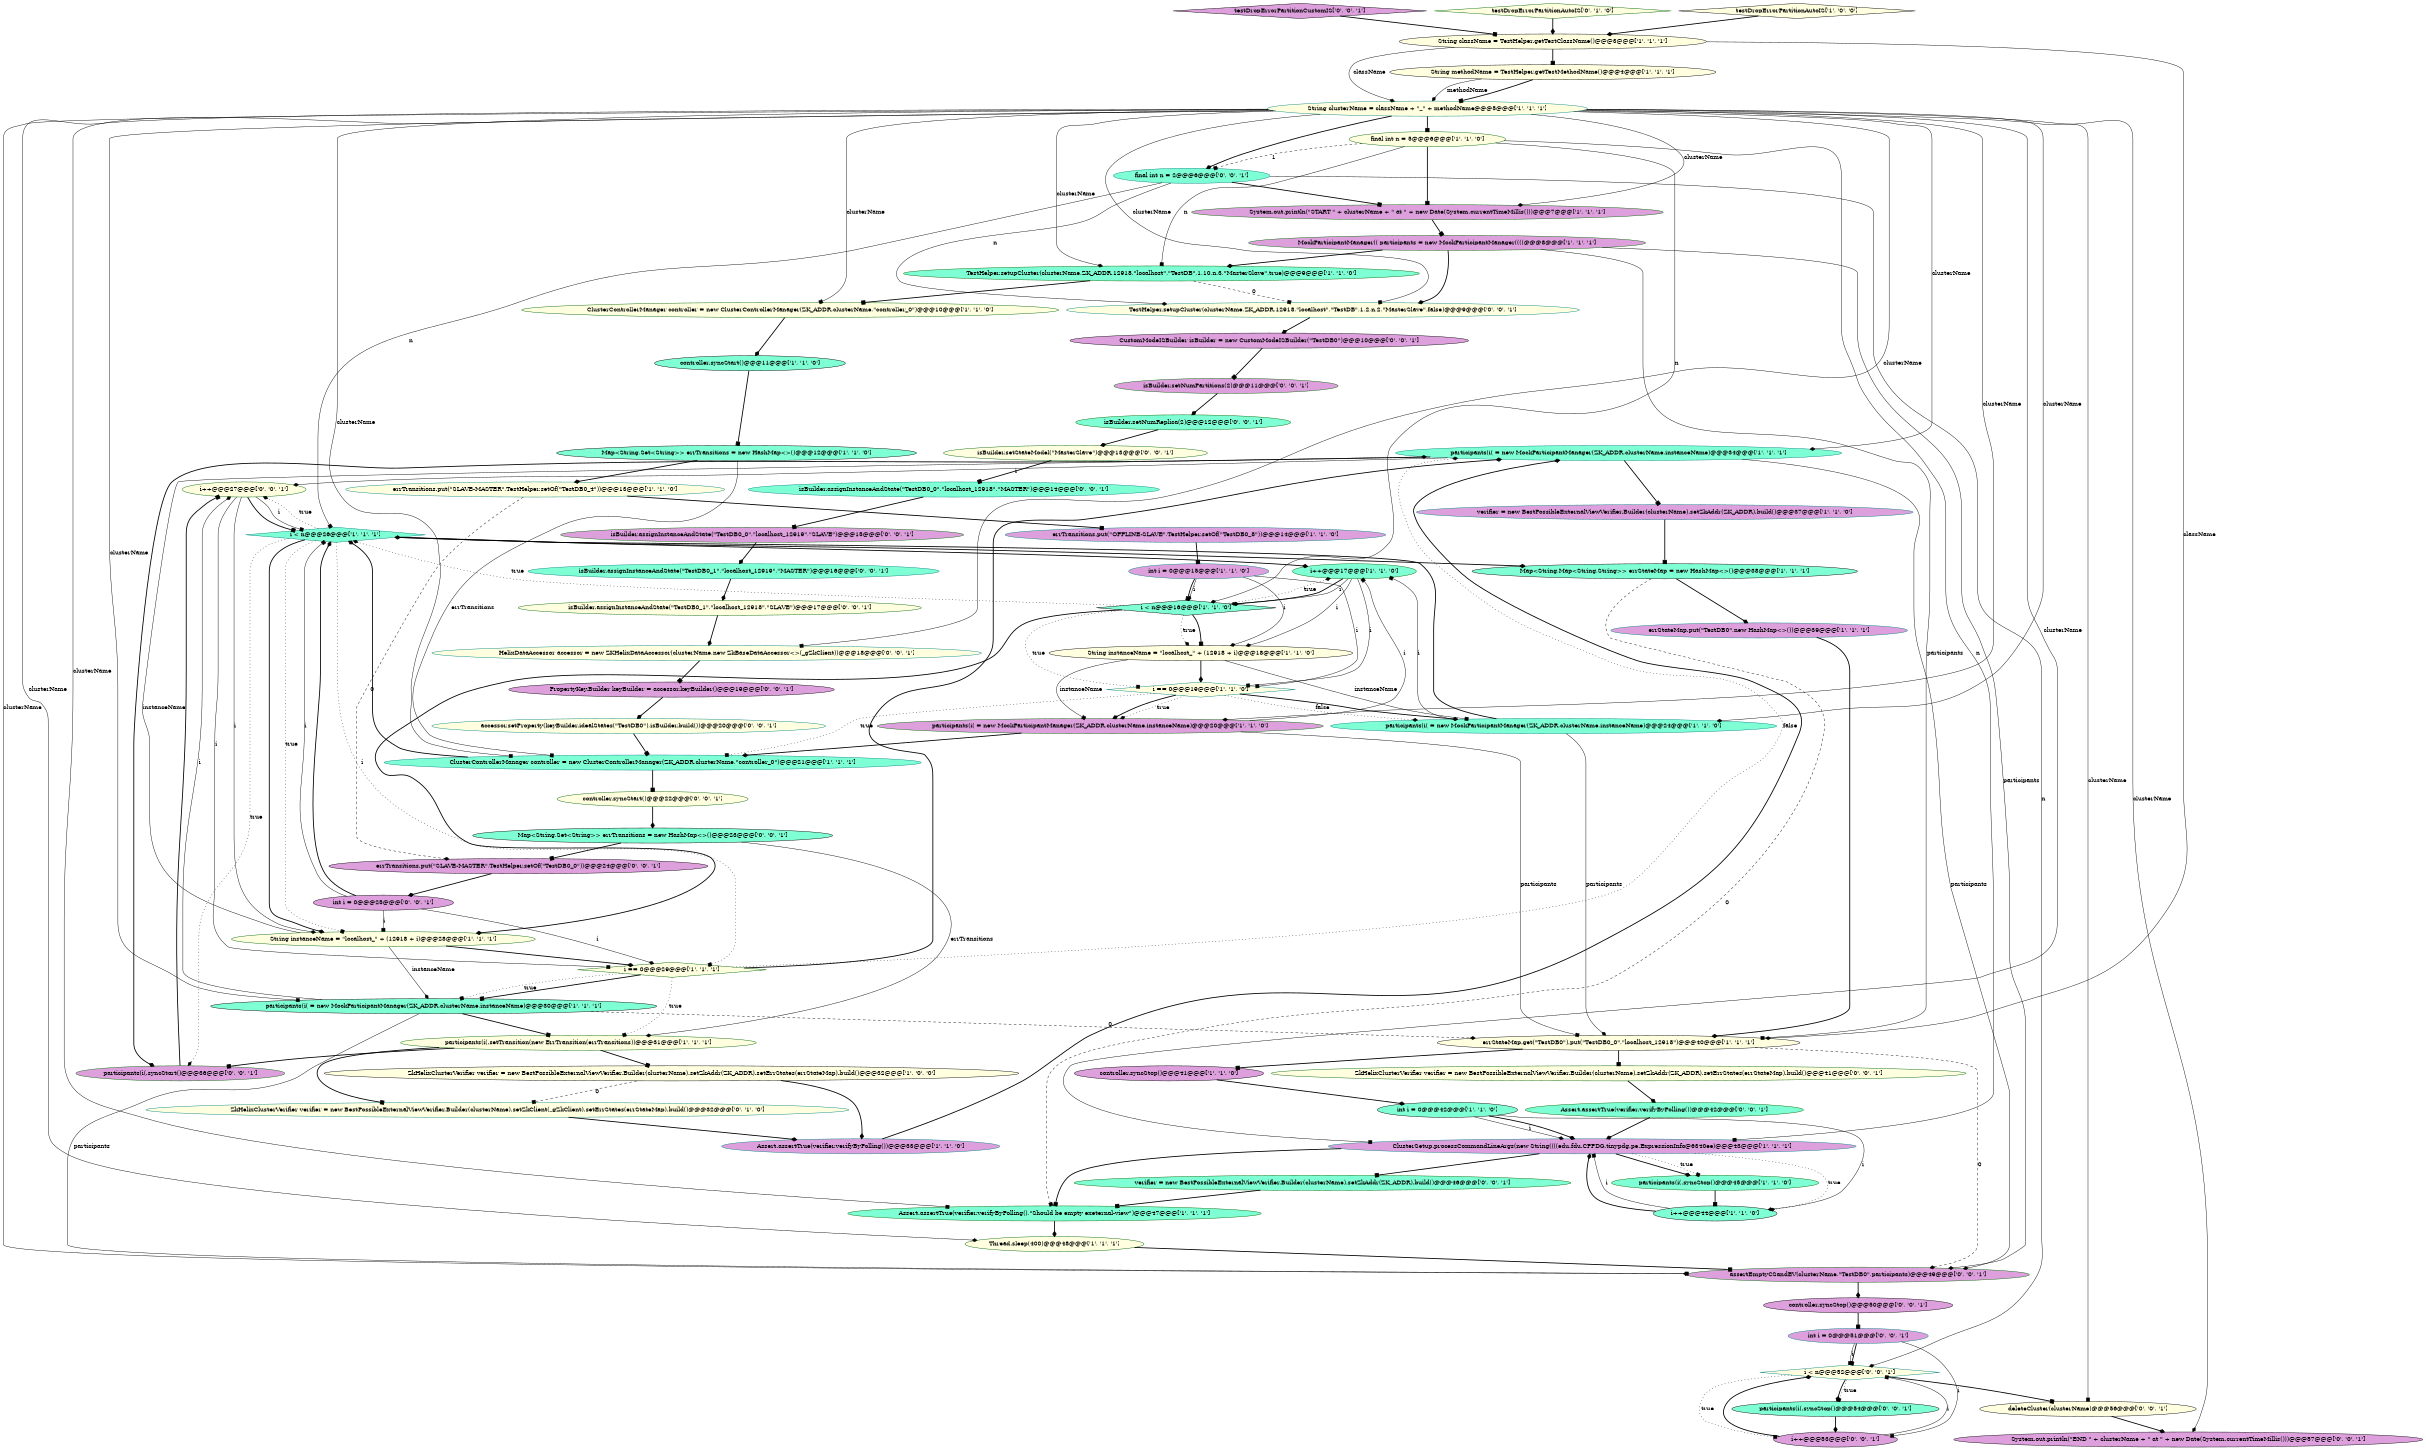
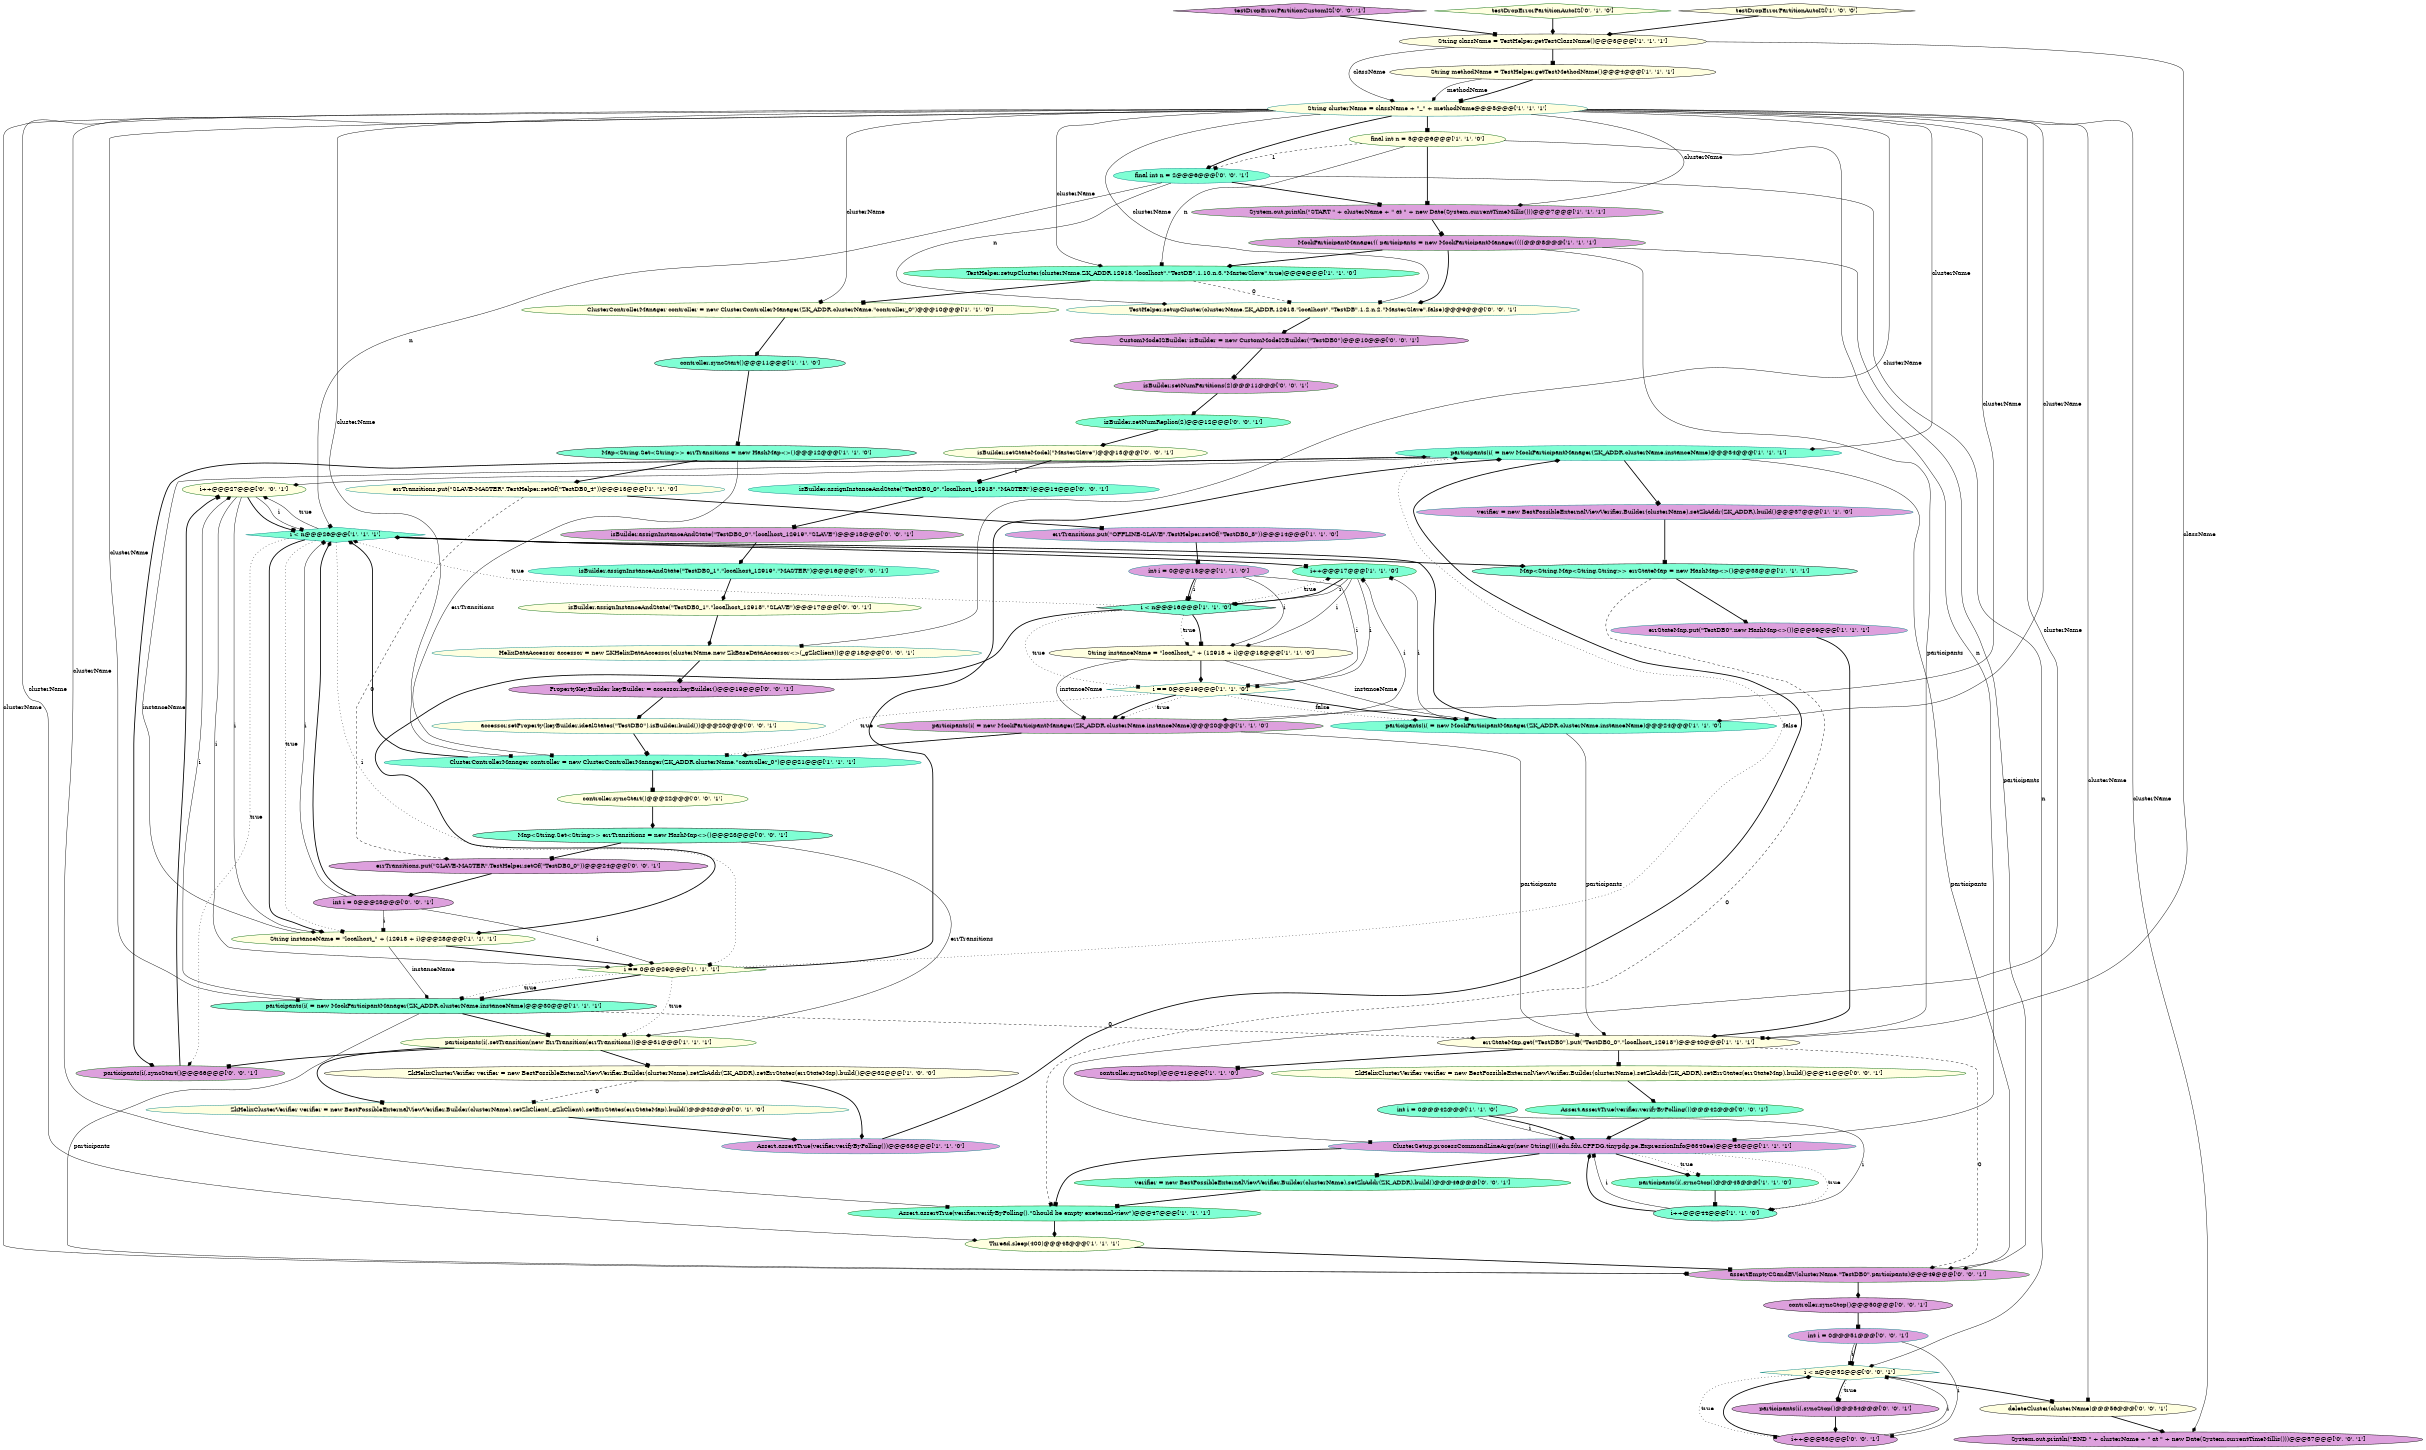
edge "final int n = 5@@@6@@@['1', '1', '0']" -> "i < n@@@16@@@['1', '1', '0']": removed, label "n"
edge "i < n@@@26@@@['1', '1', '1']" -> "i++@@@27@@@['0', '0', '1']": style dotted -> solid
edge "i < n@@@26@@@['1', '1', '1']" -> "i++@@@17@@@['1', '1', '0']": arrowhead diamond -> box
edge "i++@@@27@@@['0', '0', '1']" -> "i == 0@@@29@@@['1', '1', '1']": arrowhead box -> diamond
edge "controller.syncStop()@@@41@@@['1', '1', '0']" -> "int i = 0@@@42@@@['1', '1', '0']": removed
node "participants(i(.syncStop()@@@54@@@['0', '0', '1']": fillcolor aquamarine -> plum
